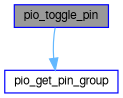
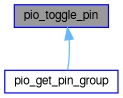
edge "pio_toggle_pin" -> "pio_get_pin_group": reversed
